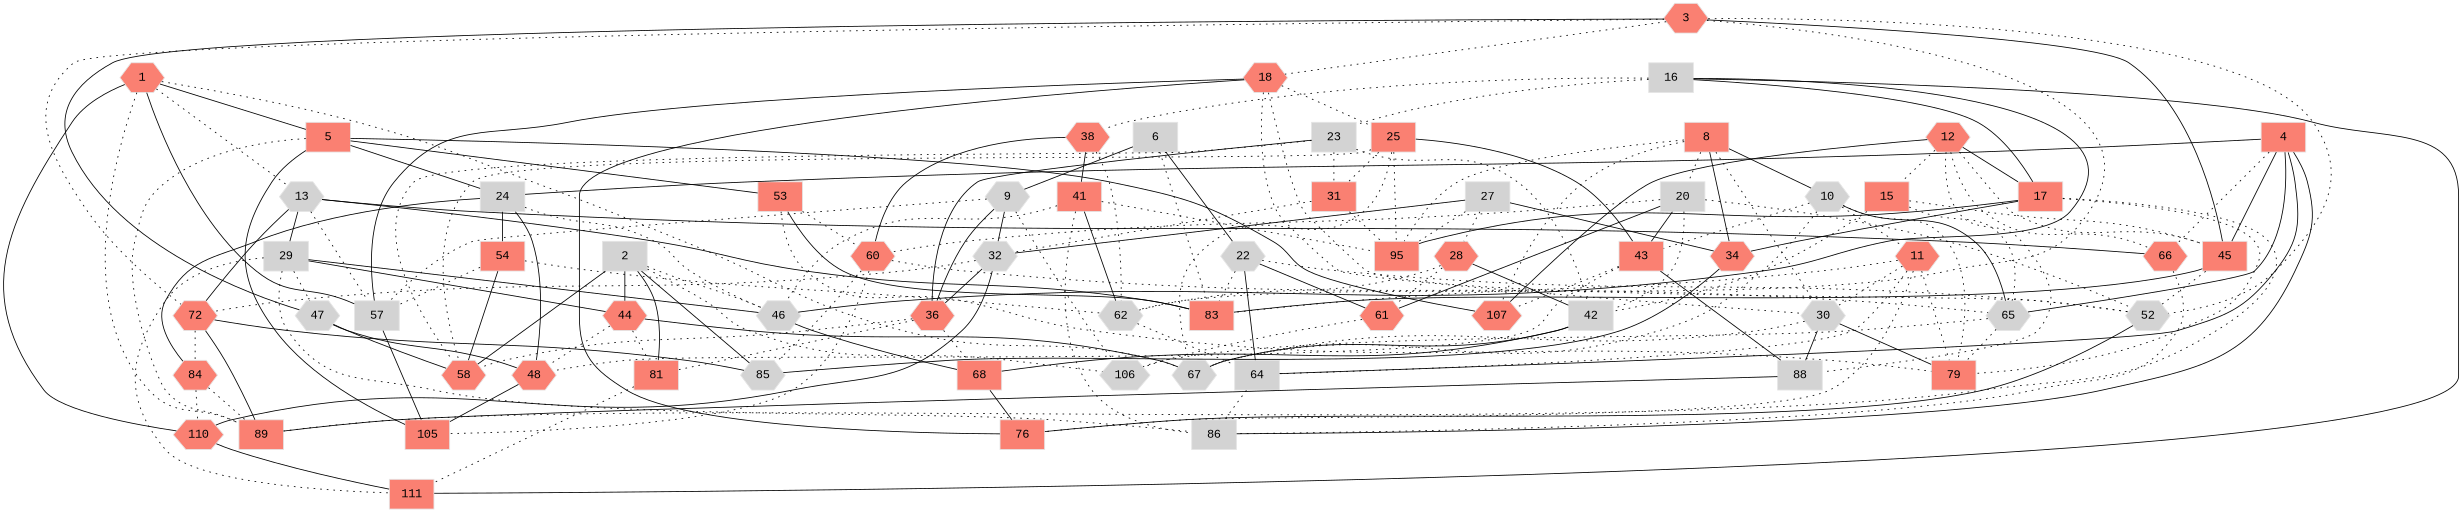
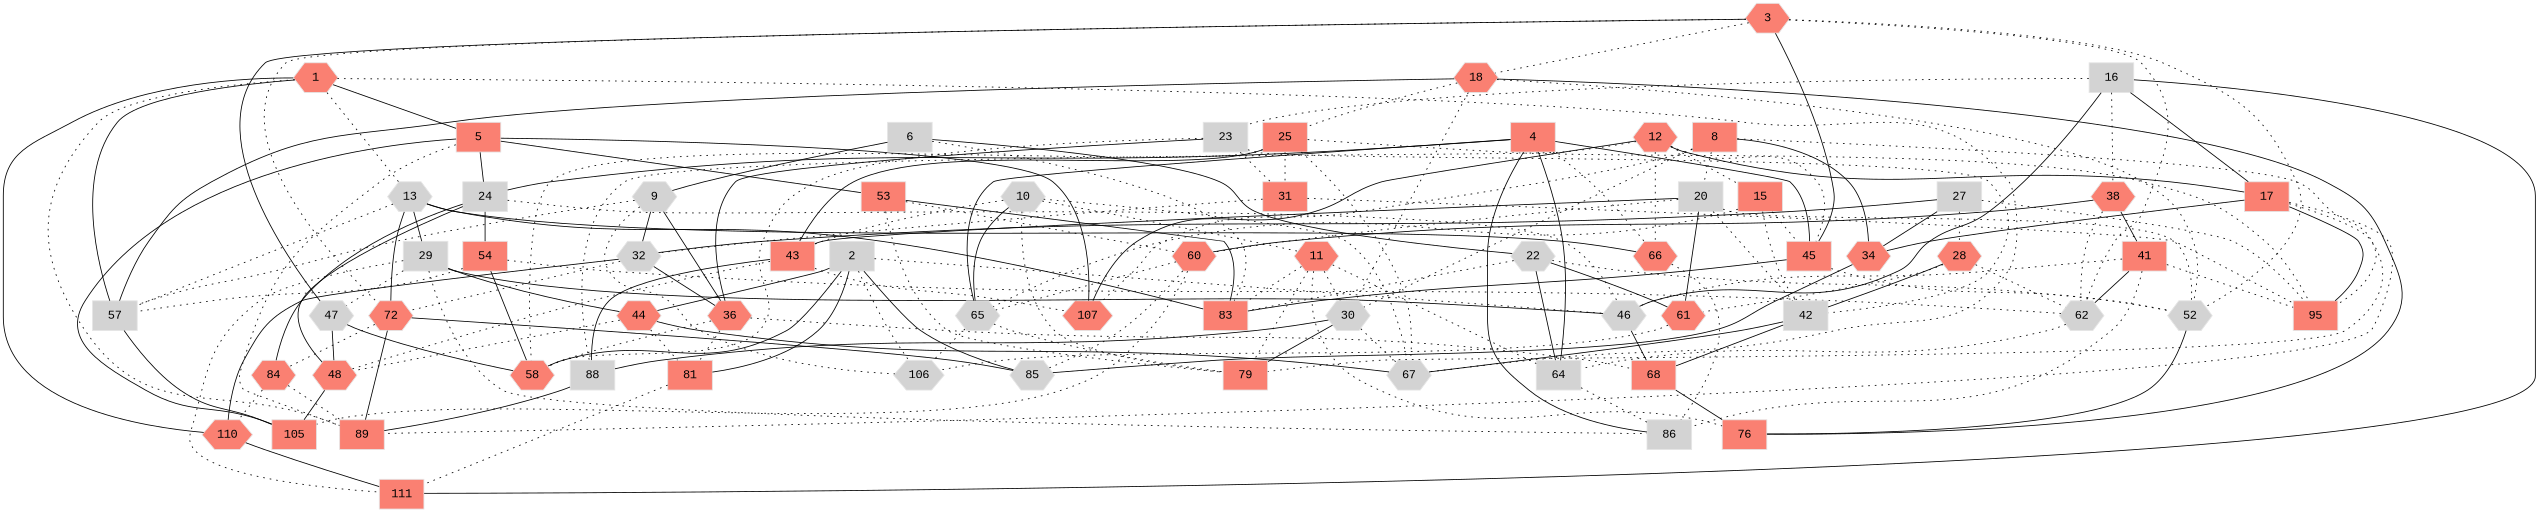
edge "8" -- "10": removed
